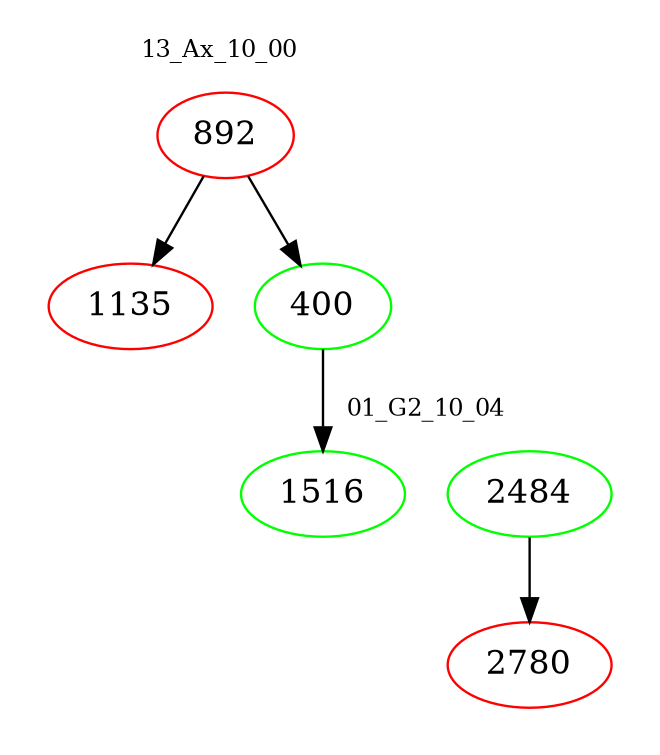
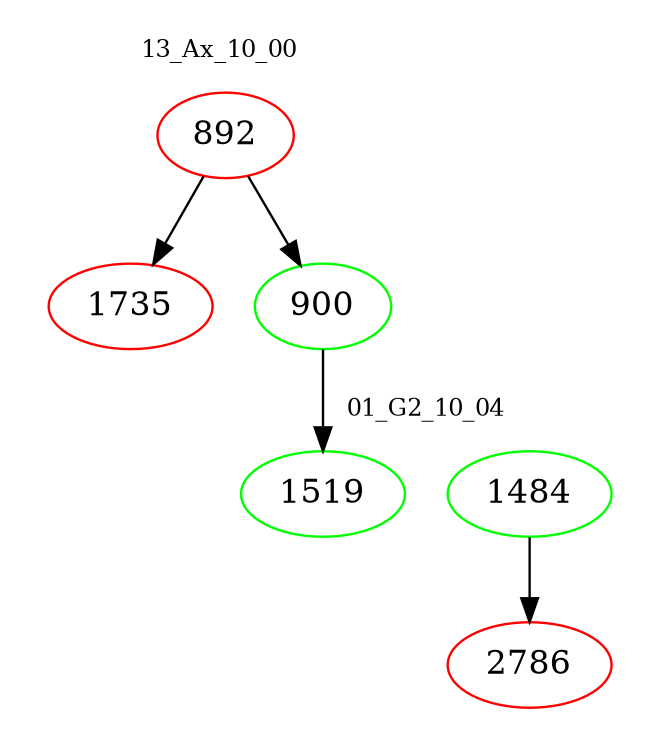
node "1135": label "1135" -> "1735"
node "400": label "400" -> "900"
node "1516": label "1516" -> "1519"
node "2484": label "2484" -> "1484"
node "2780": label "2780" -> "2786"
